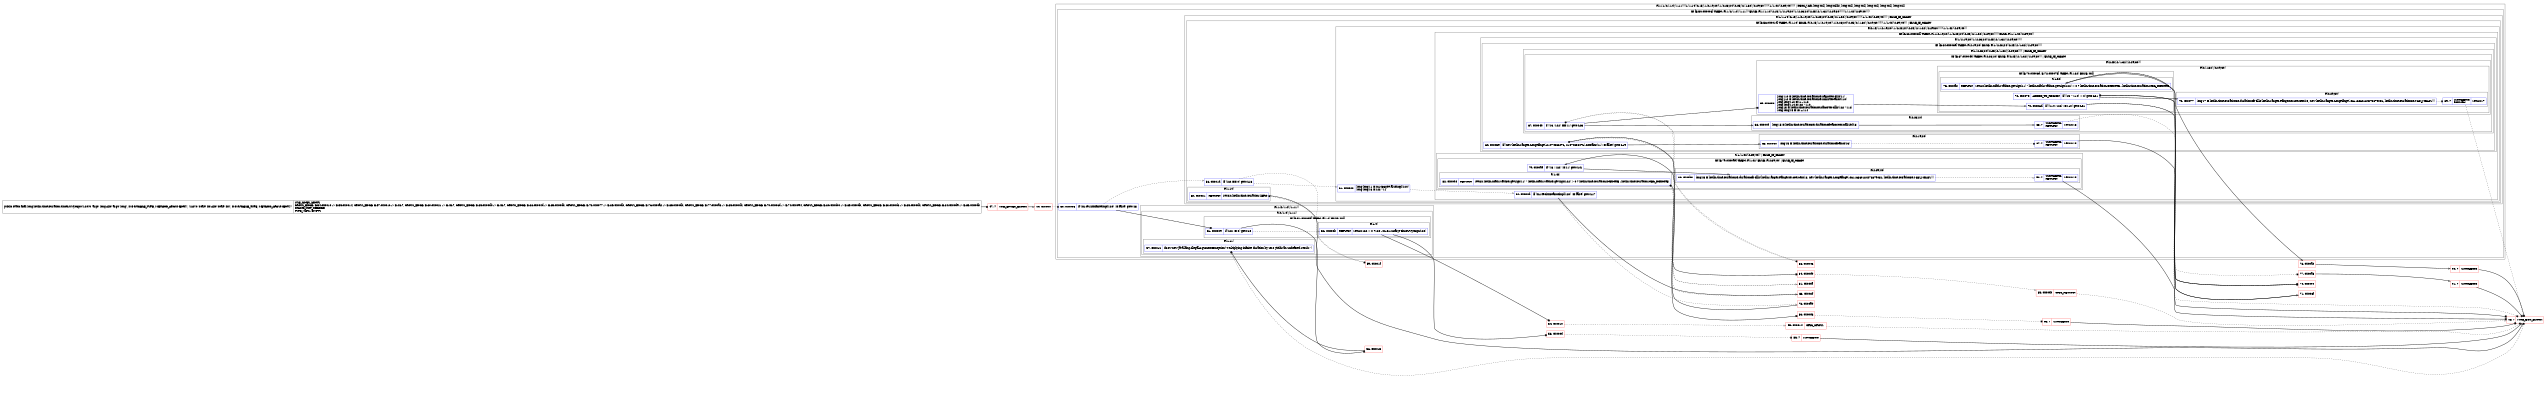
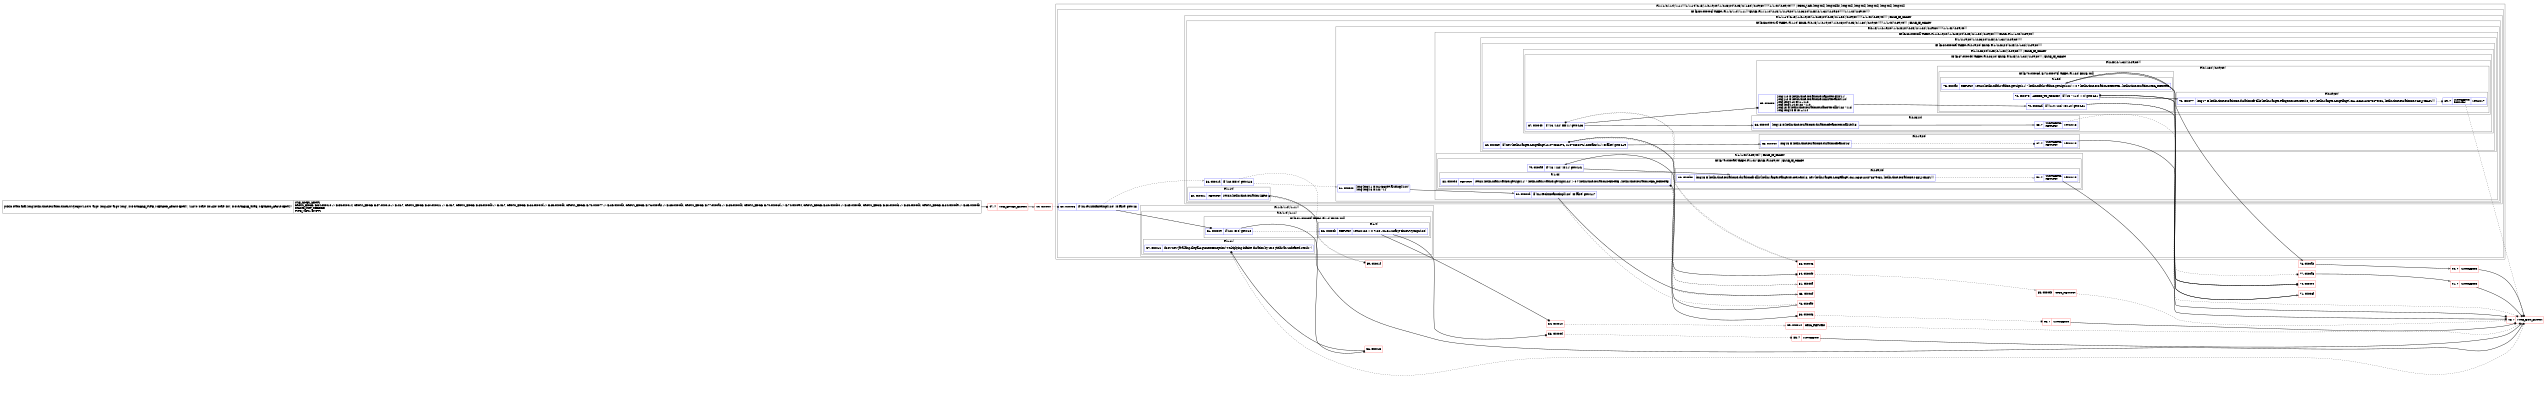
edge "61: 0x0022" -> "62: 0x002d": style dashed -> bold
node "55: 0x0014": text "ORIG_CROSS" -> "ORIG_RETURN"
